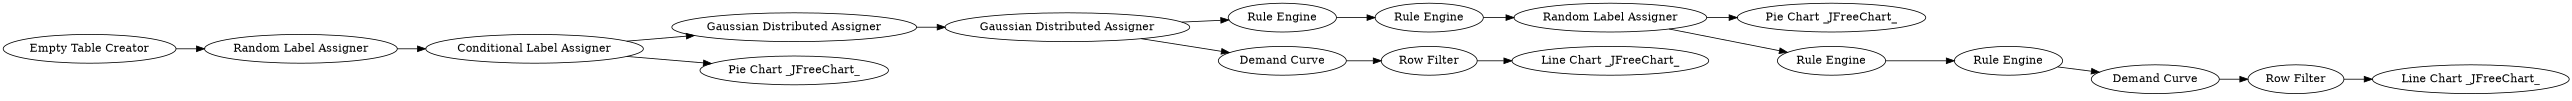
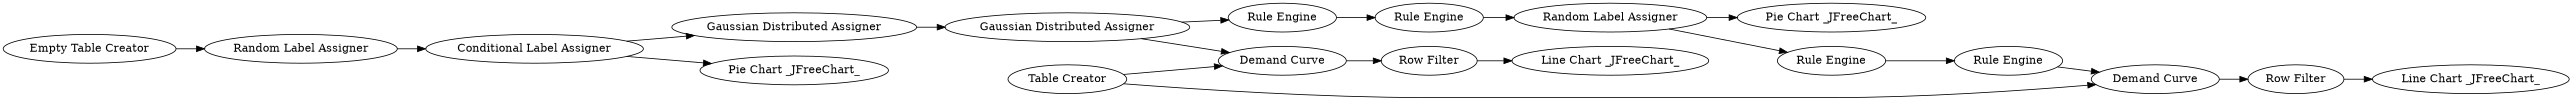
node "Table Creator": added
